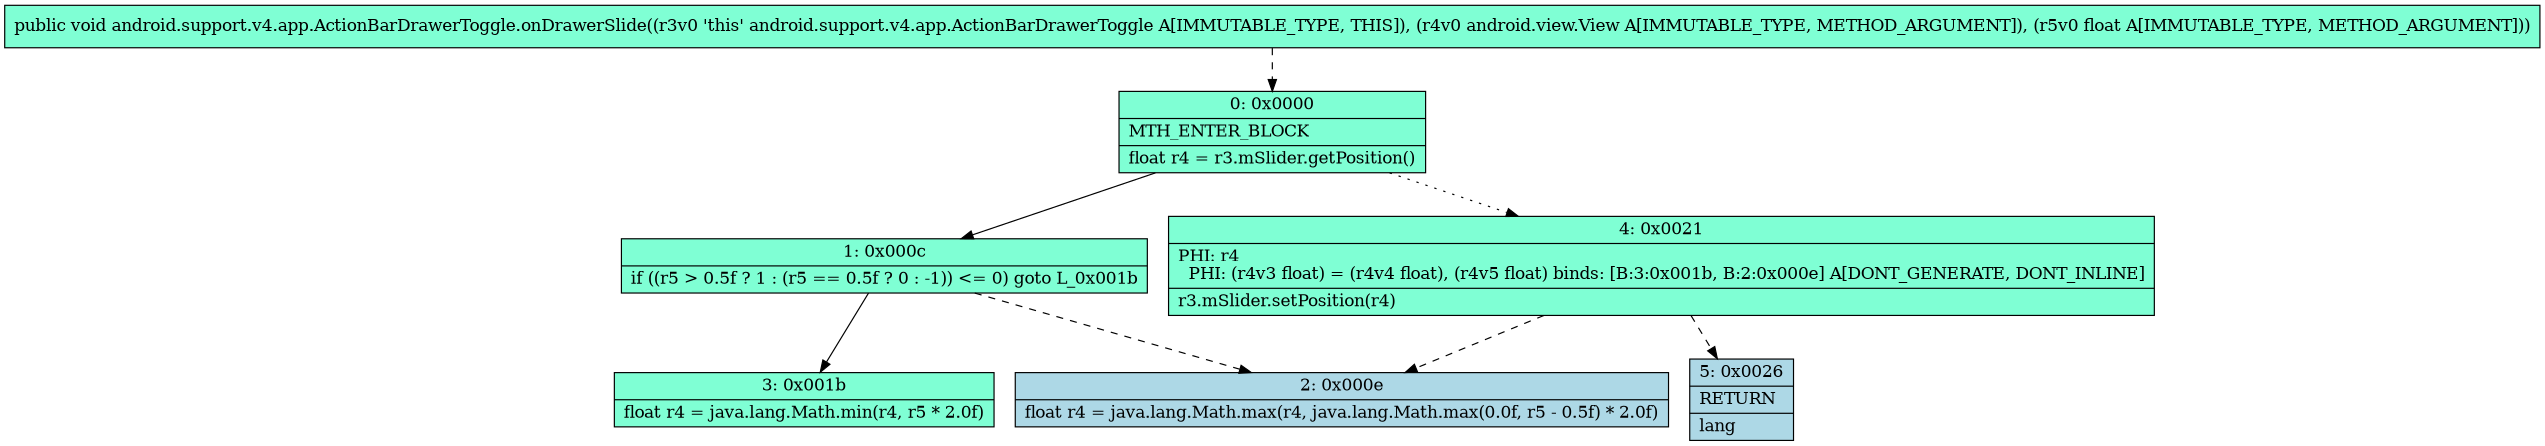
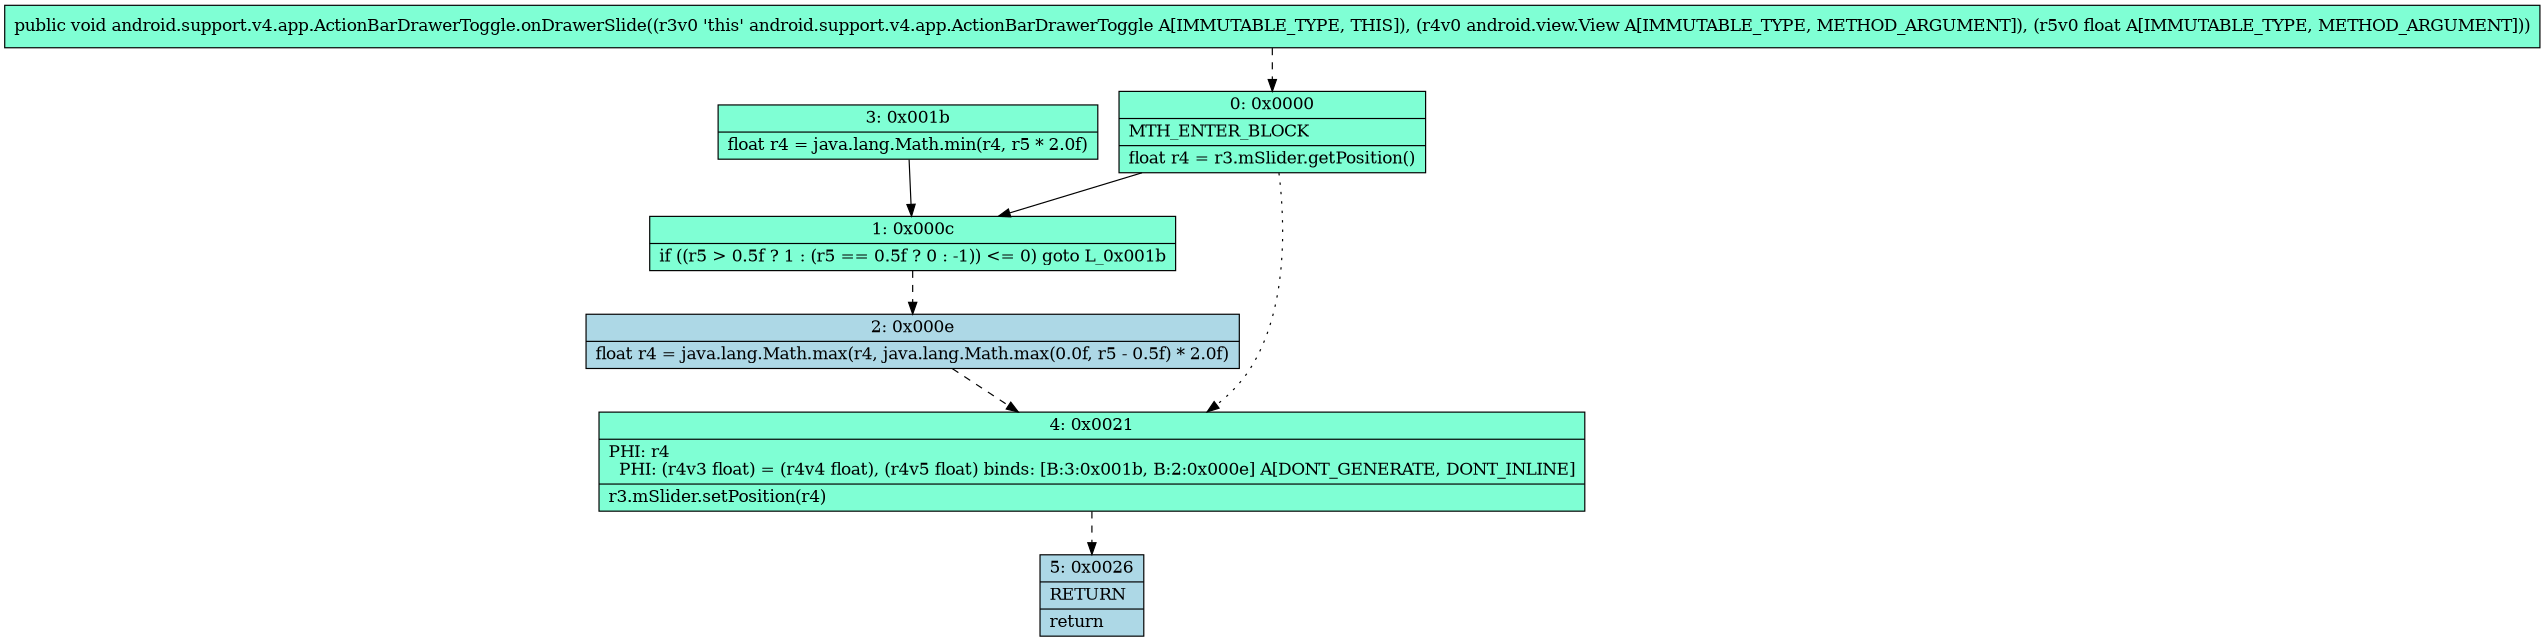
edge "1: 0x000c" -> "3: 0x001b": reversed
edge "4: 0x0021" -> "2: 0x000e": reversed
node "5: 0x0026": text "lang" -> "return"
